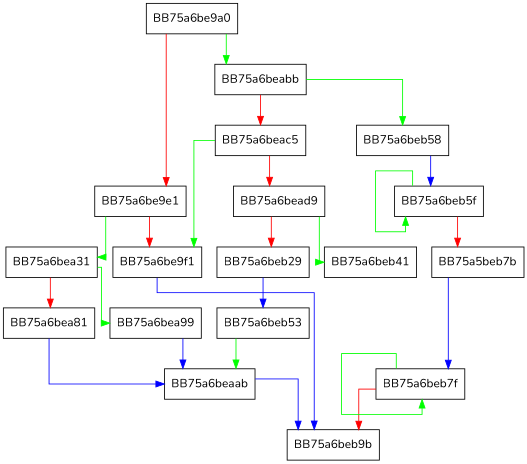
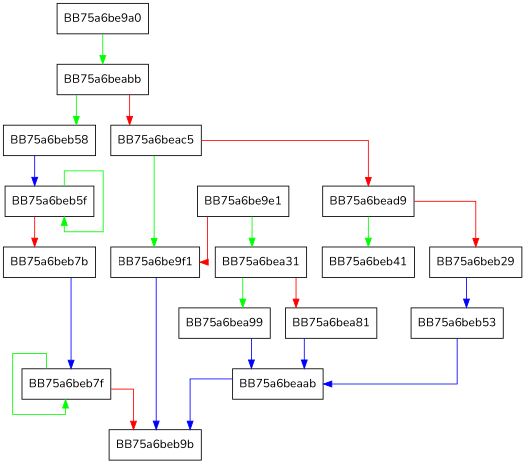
edge "BB75a6be9a0" -> "BB75a6be9e1": removed
node "BB75a5beb7b": label "BB75a5beb7b" -> "BB75a6beb7b"
edge "BB75a6beb53" -> "BB75a6beaab": color green -> blue
